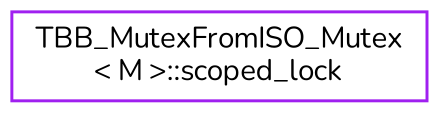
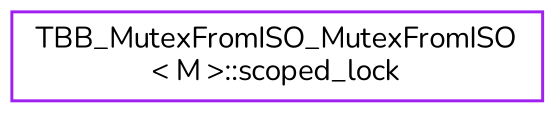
node "TBB_MutexFromISO_Mutex < M >::scoped_lock": label "TBB_MutexFromISO_Mutex < M >::scoped_lock" -> "TBB_MutexFromISO_MutexFromISO < M >::scoped_lock"
